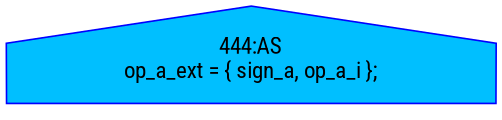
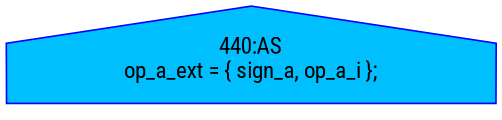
node "444:AS op_a_ext = { sign_a, op_a_i };": label "444:AS op_a_ext = { sign_a, op_a_i };" -> "440:AS op_a_ext = { sign_a, op_a_i };"
